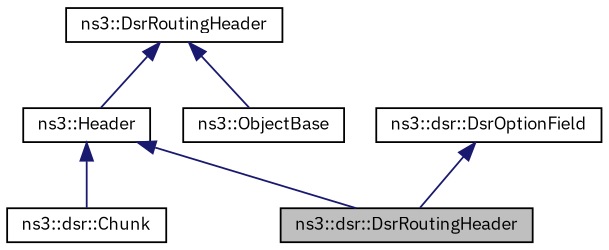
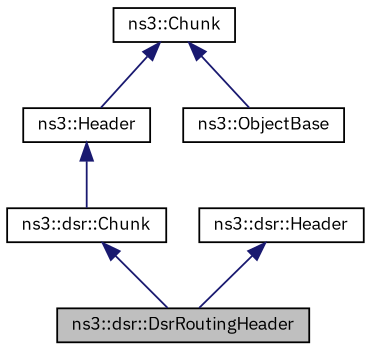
node "ns3::DsrRoutingHeader": label "ns3::DsrRoutingHeader" -> "ns3::Chunk"
node "ns3::dsr::DsrOptionField": label "ns3::dsr::DsrOptionField" -> "ns3::dsr::Header"
edge "ns3::dsr::DsrRoutingHeader" -> "ns3::Header": now "ns3::dsr::DsrRoutingHeader" -> "ns3::dsr::Chunk"
